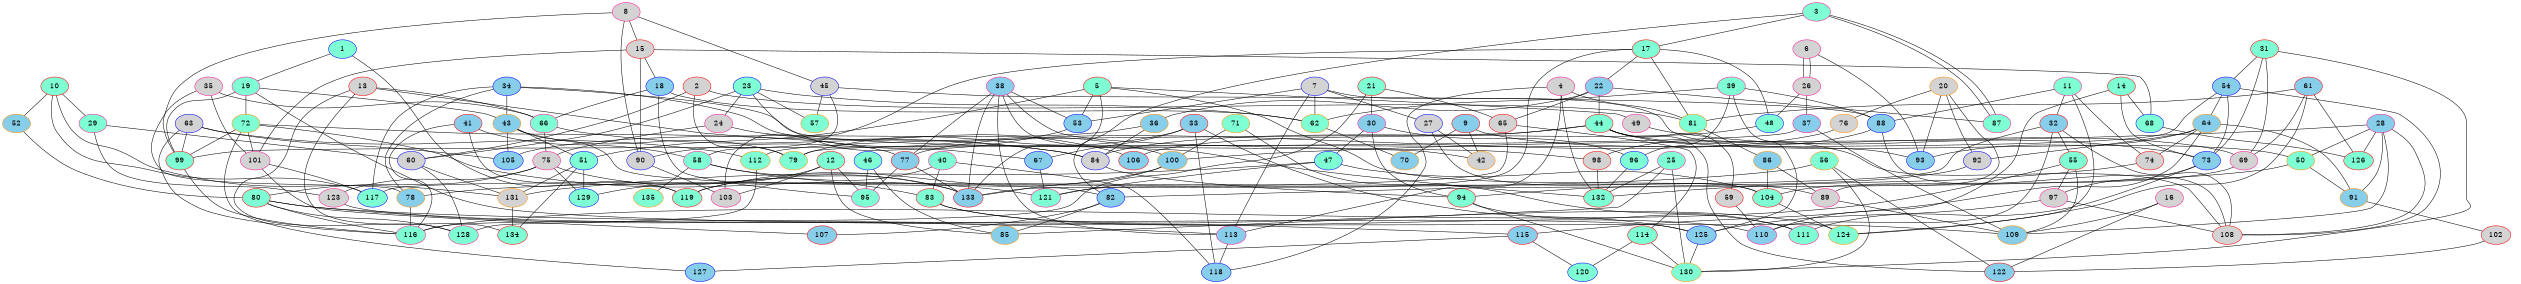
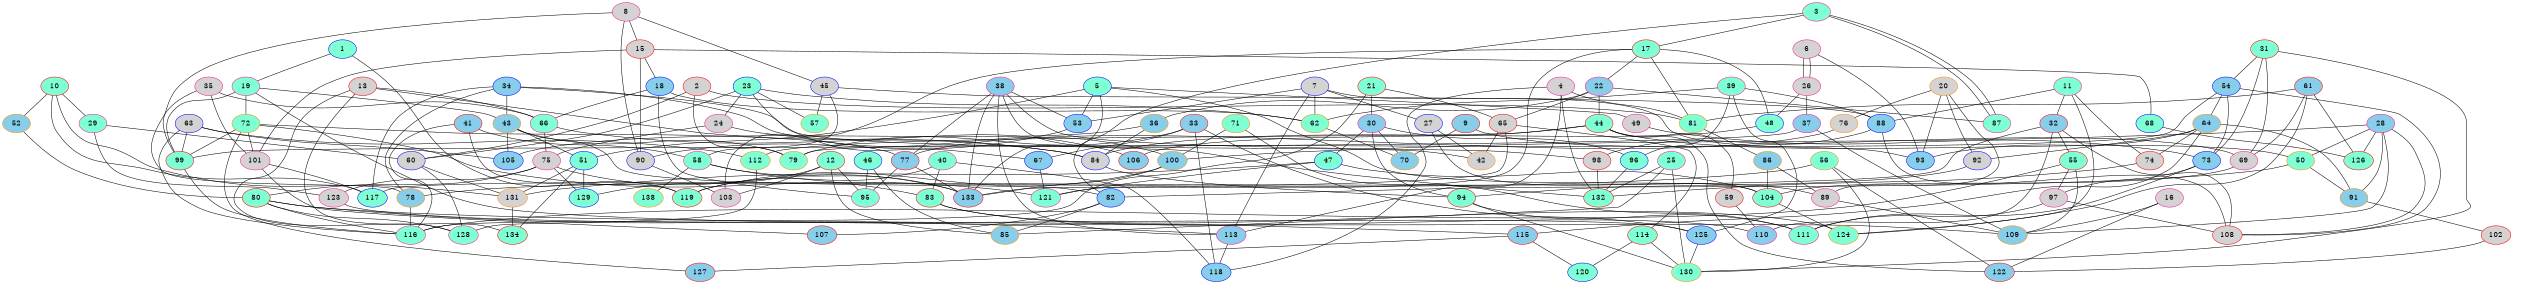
node "5": color red -> blue
node "14": removed
edge "30" -- "70": added
edge "9" -- "42": now "65" -- "42"
edge "44" -- "108": removed
node "135": label "135" -> "138"
edge "97" -- "125": now "97" -- "111"
node "127": color blue -> red
